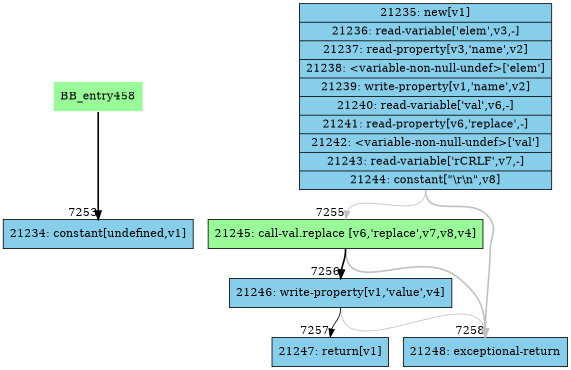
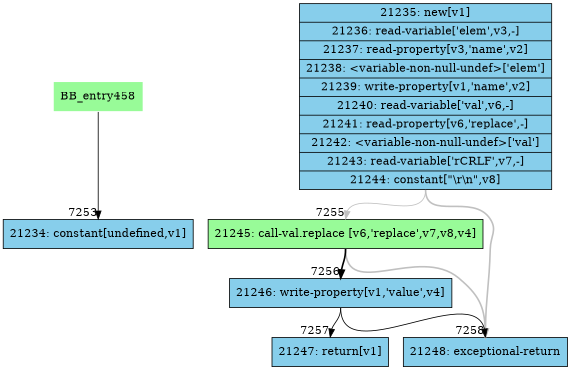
edge "BB_entry458" -> "21234: constant[undefined,v1]": style bold -> solid
edge "21246: write-property[v1,'value',v4]" -> "21248: exceptional-return": color gray -> black
